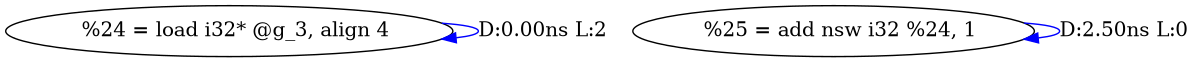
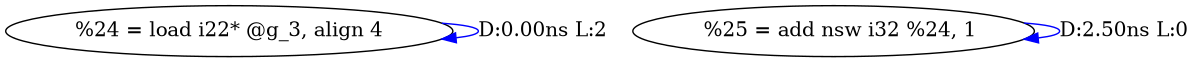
node "%24 = load i32* @g_3, align 4": label "%24 = load i32* @g_3, align 4" -> "%24 = load i22* @g_3, align 4"
